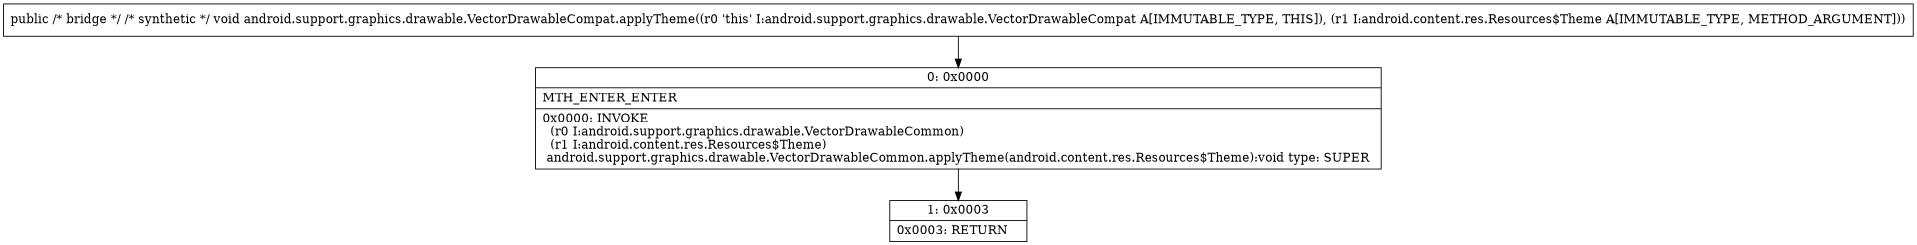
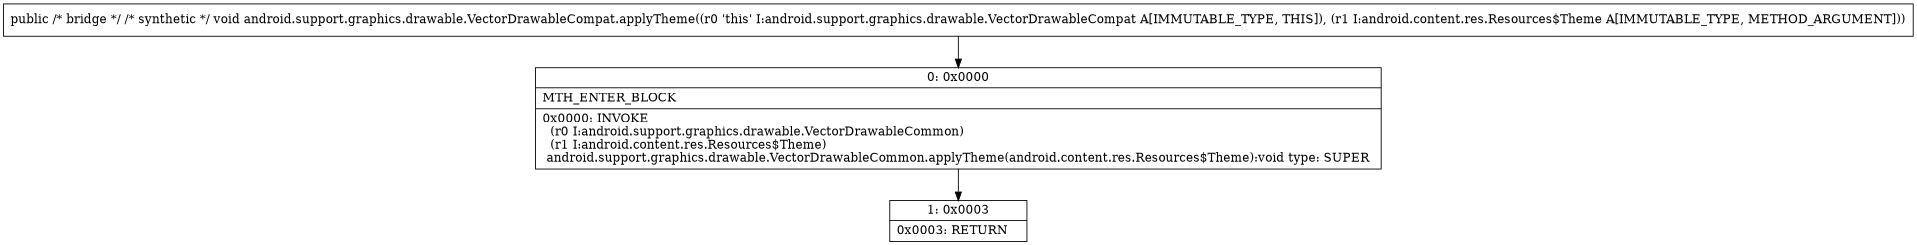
node "0: 0x0000": text "MTH_ENTER_ENTER" -> "MTH_ENTER_BLOCK"
